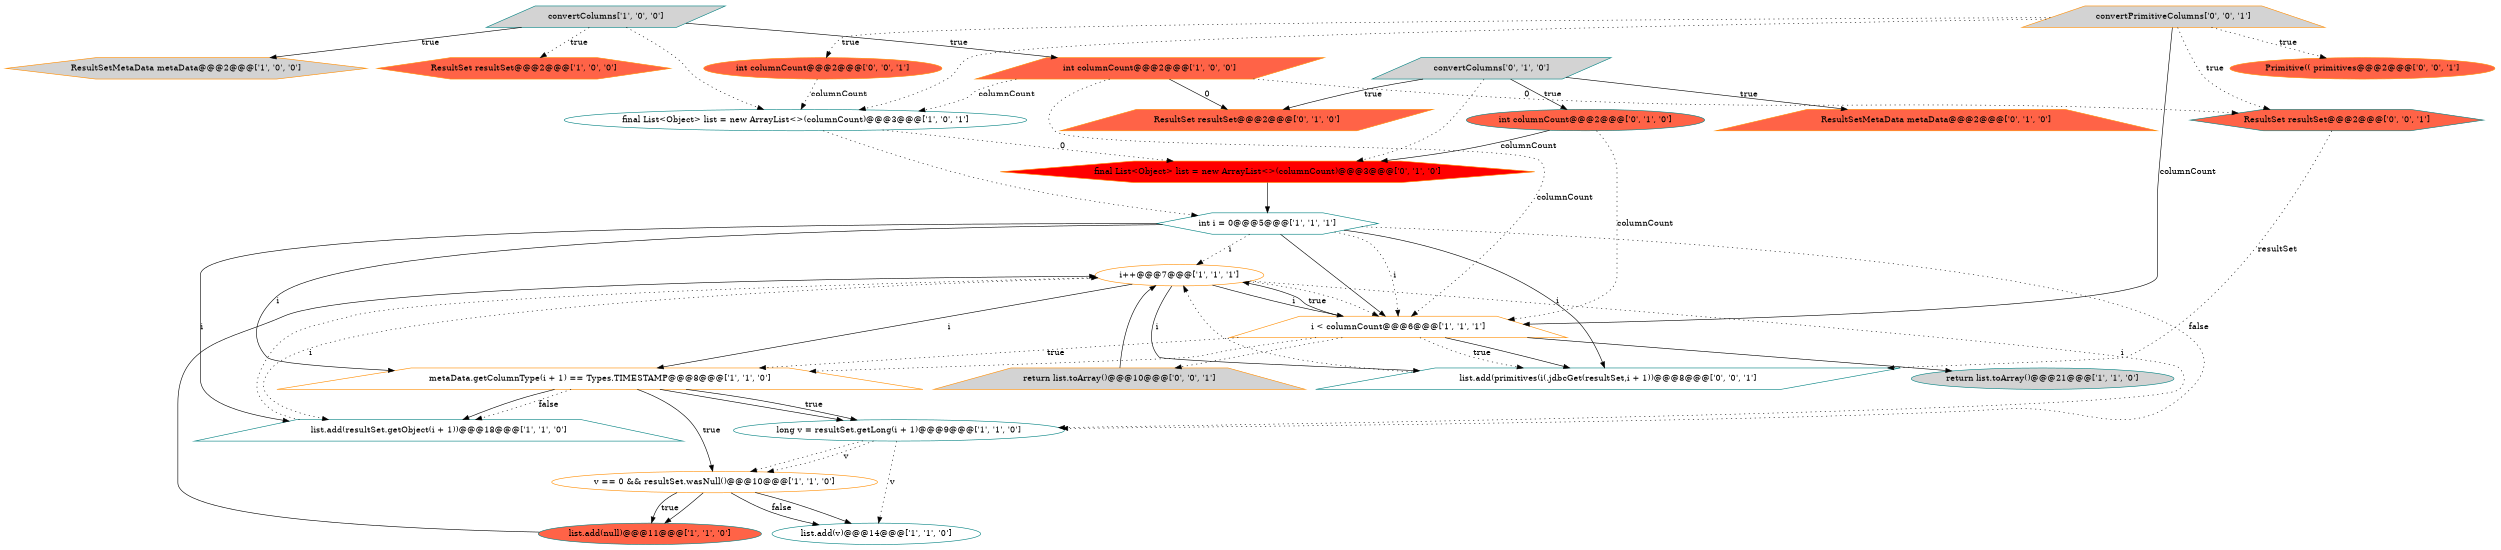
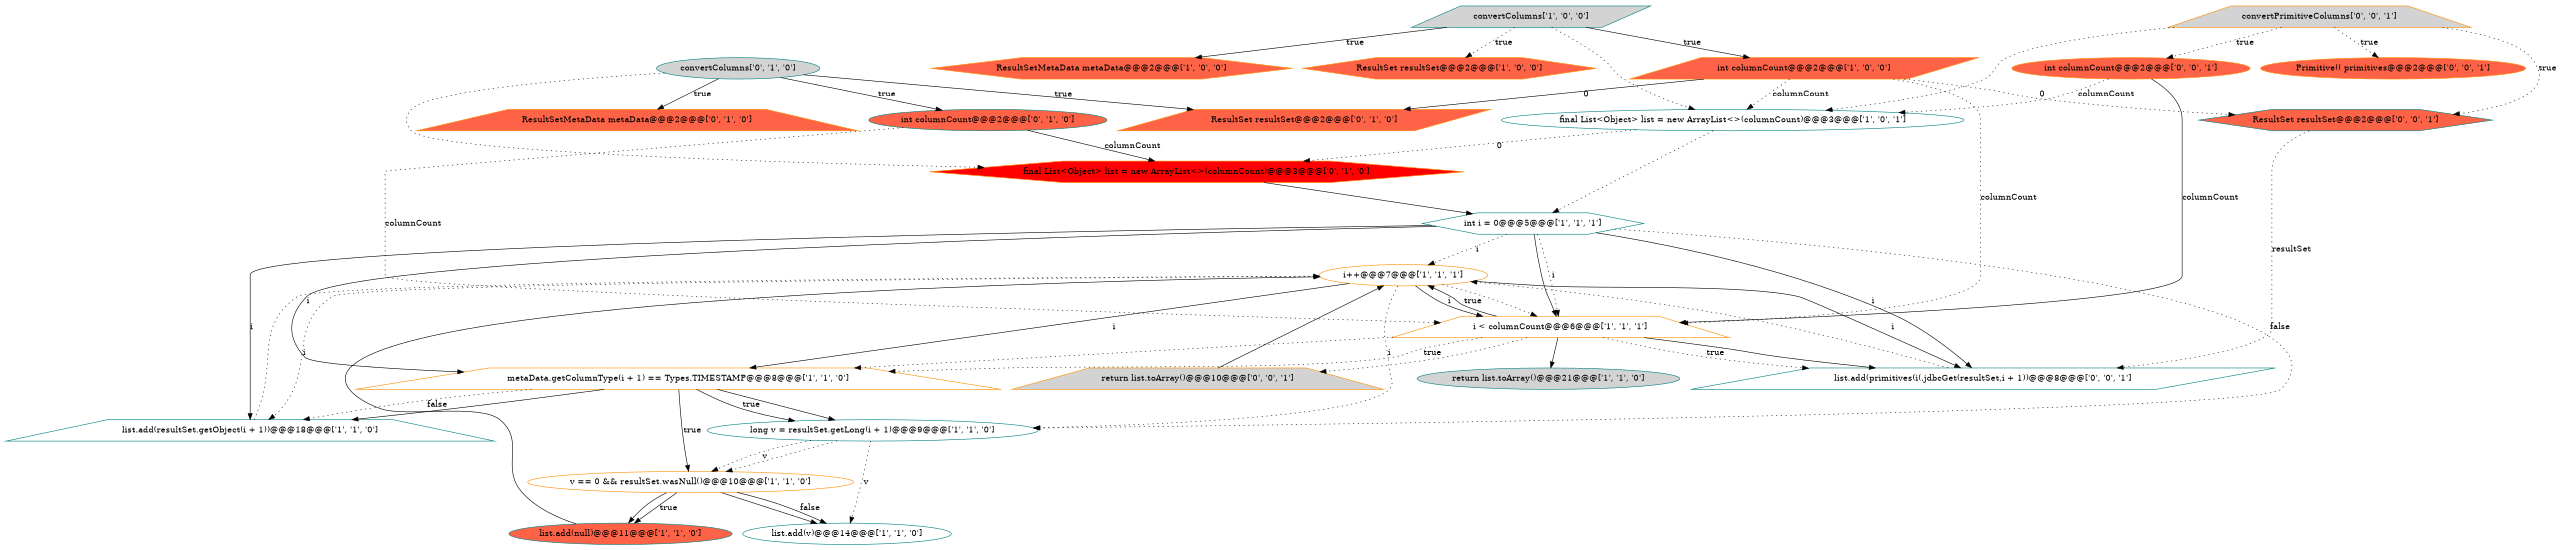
node "ResultSetMetaData metaData@@@2@@@['1', '0', '0']": fillcolor lightgray -> tomato
node "convertColumns['0', '1', '0']": shape parallelogram -> ellipse
edge "convertPrimitiveColumns['0', '0', '1']" -> "i < columnCount@@@6@@@['1', '1', '1']": now "int columnCount@@@2@@@['0', '0', '1']" -> "i < columnCount@@@6@@@['1', '1', '1']"
